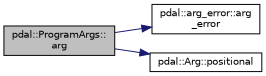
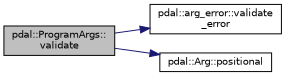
node "pdal::arg_error::arg _error": label "pdal::arg_error::arg _error" -> "pdal::arg_error::validate _error"
node "pdal::ProgramArgs:: arg": label "pdal::ProgramArgs:: arg" -> "pdal::ProgramArgs:: validate"
